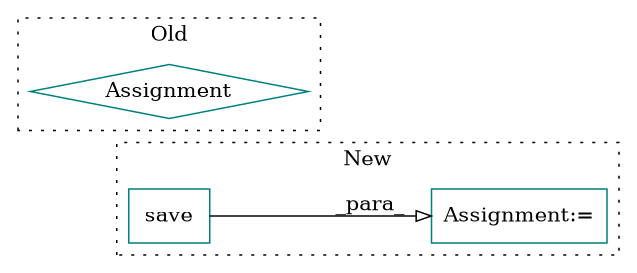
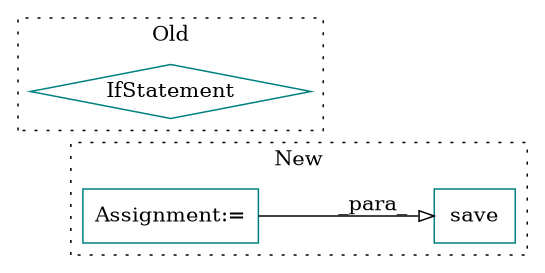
node "Assignment": label "Assignment" -> "IfStatement"
edge "save" -> "Assignment:=": reversed
